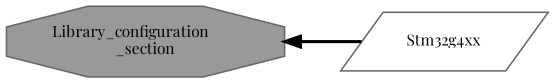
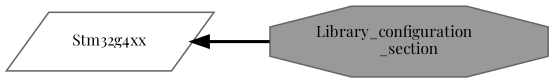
edge "Stm32g4xx" -> "Library_configuration _section": reversed
